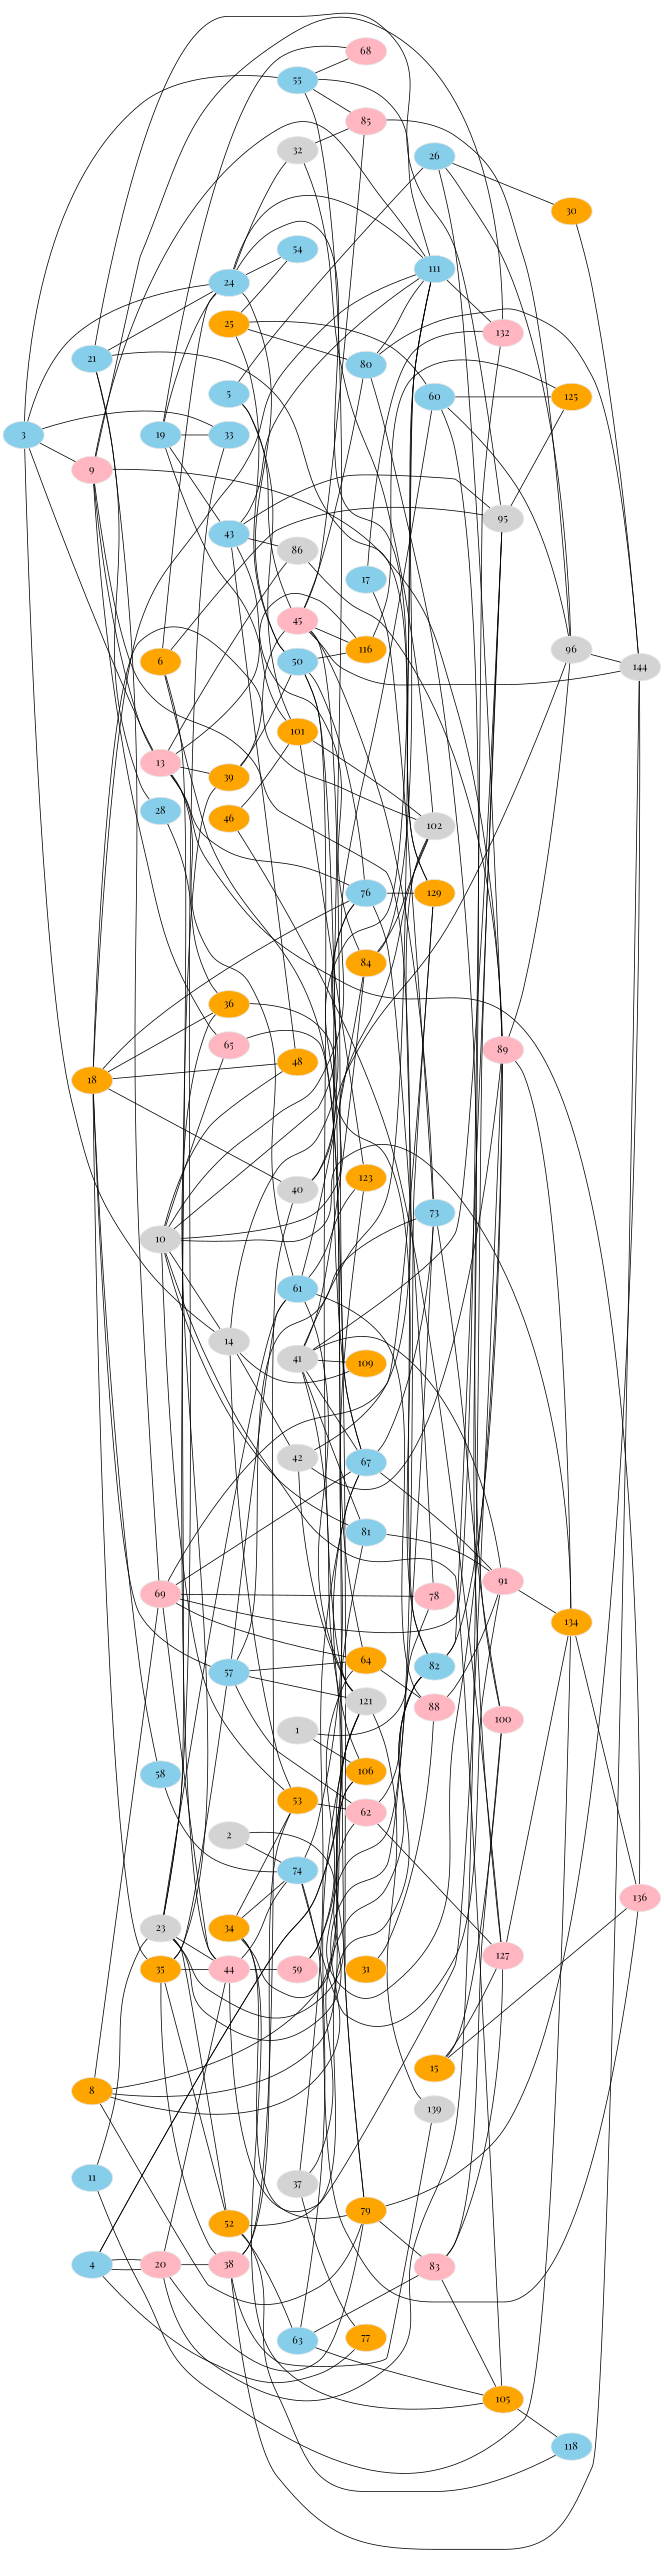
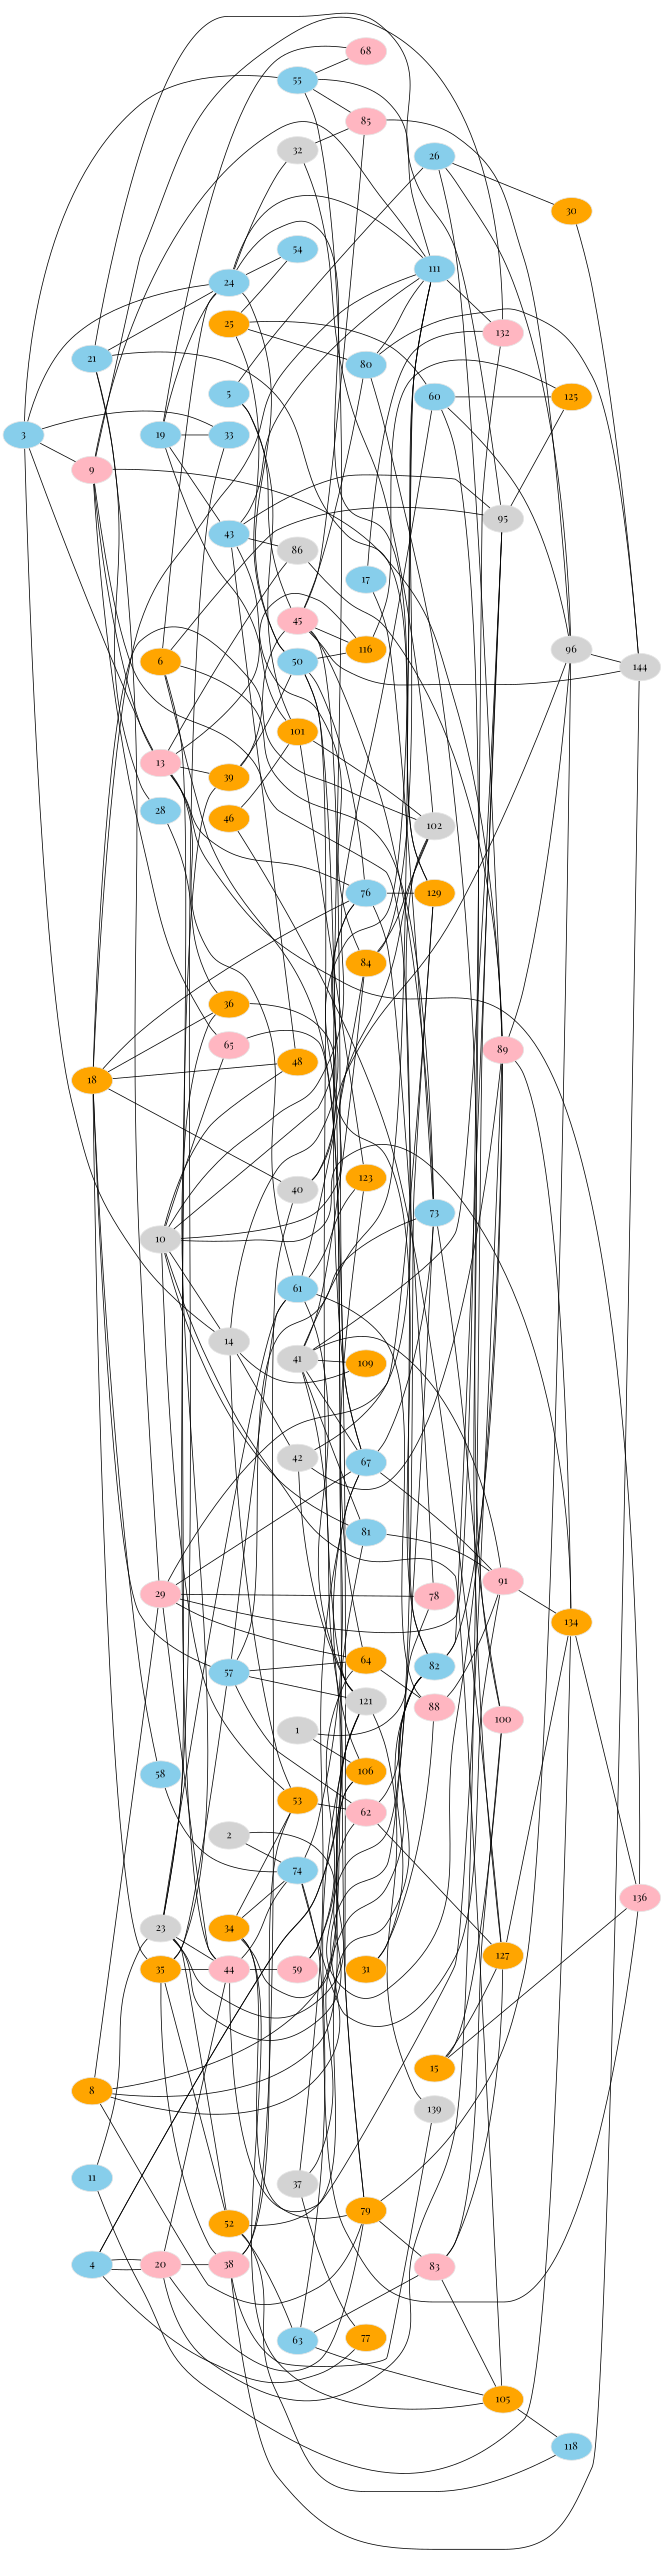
edge "6" -- "73": added
edge "144" -- "79": now "96" -- "79"
node "69": label "69" -> "29"
edge "82" -- "31": added
node "127": fillcolor lightpink -> orange
